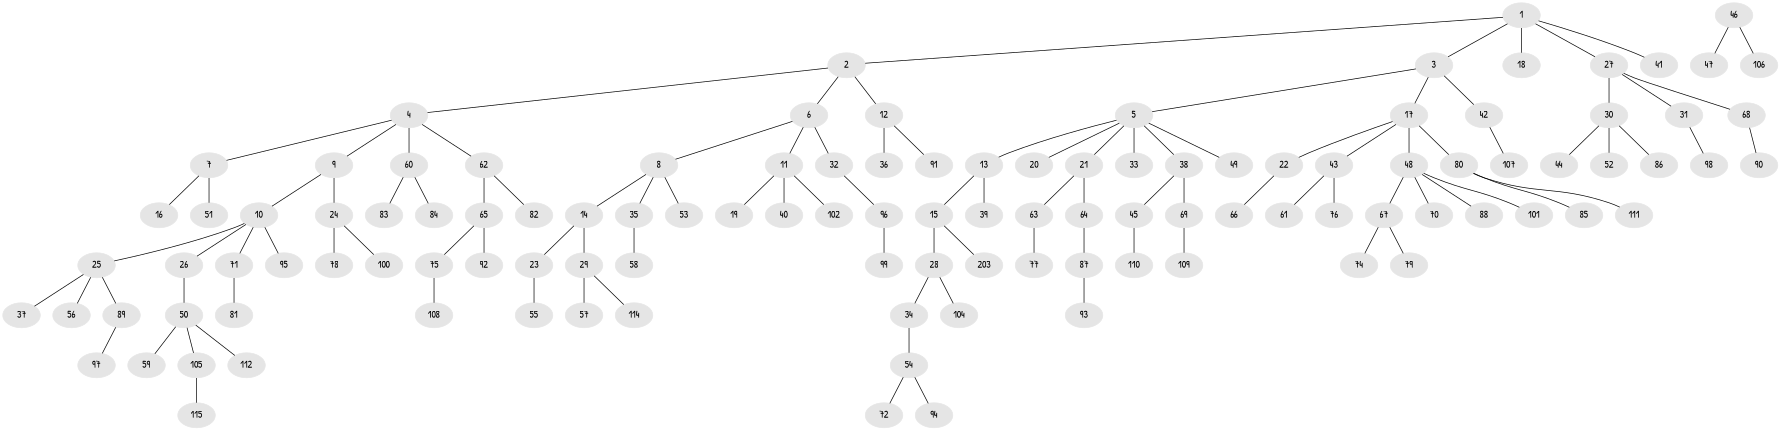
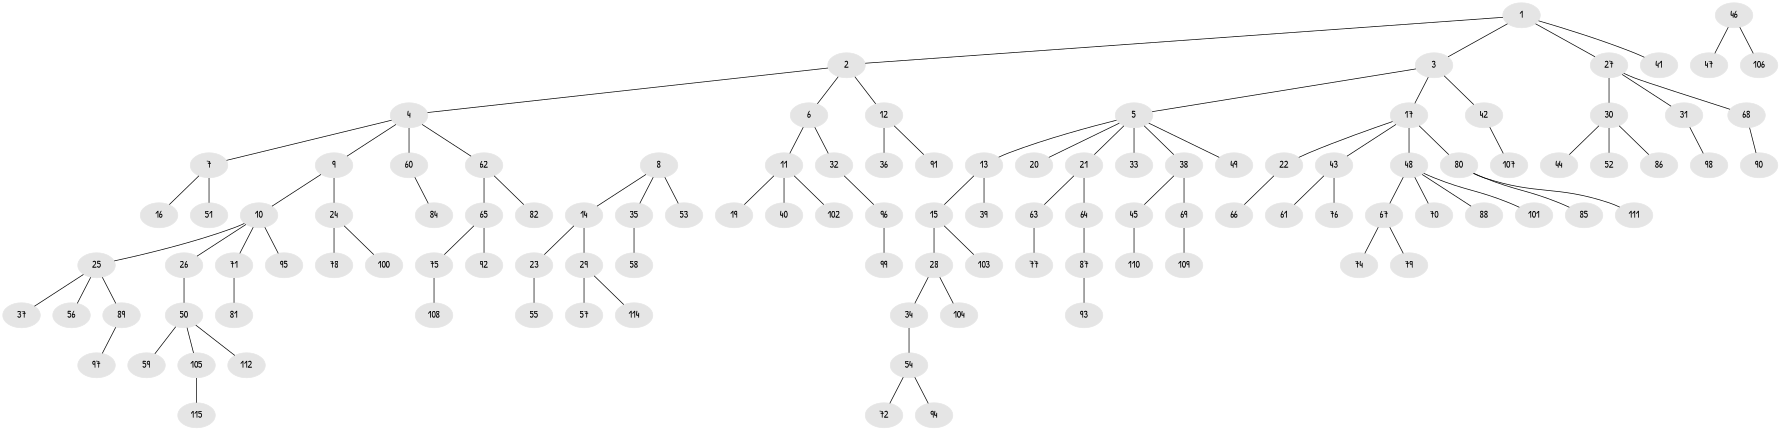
node "18": removed
edge "6" -- "8": removed
node "83": removed
node "203": label "203" -> "103"
